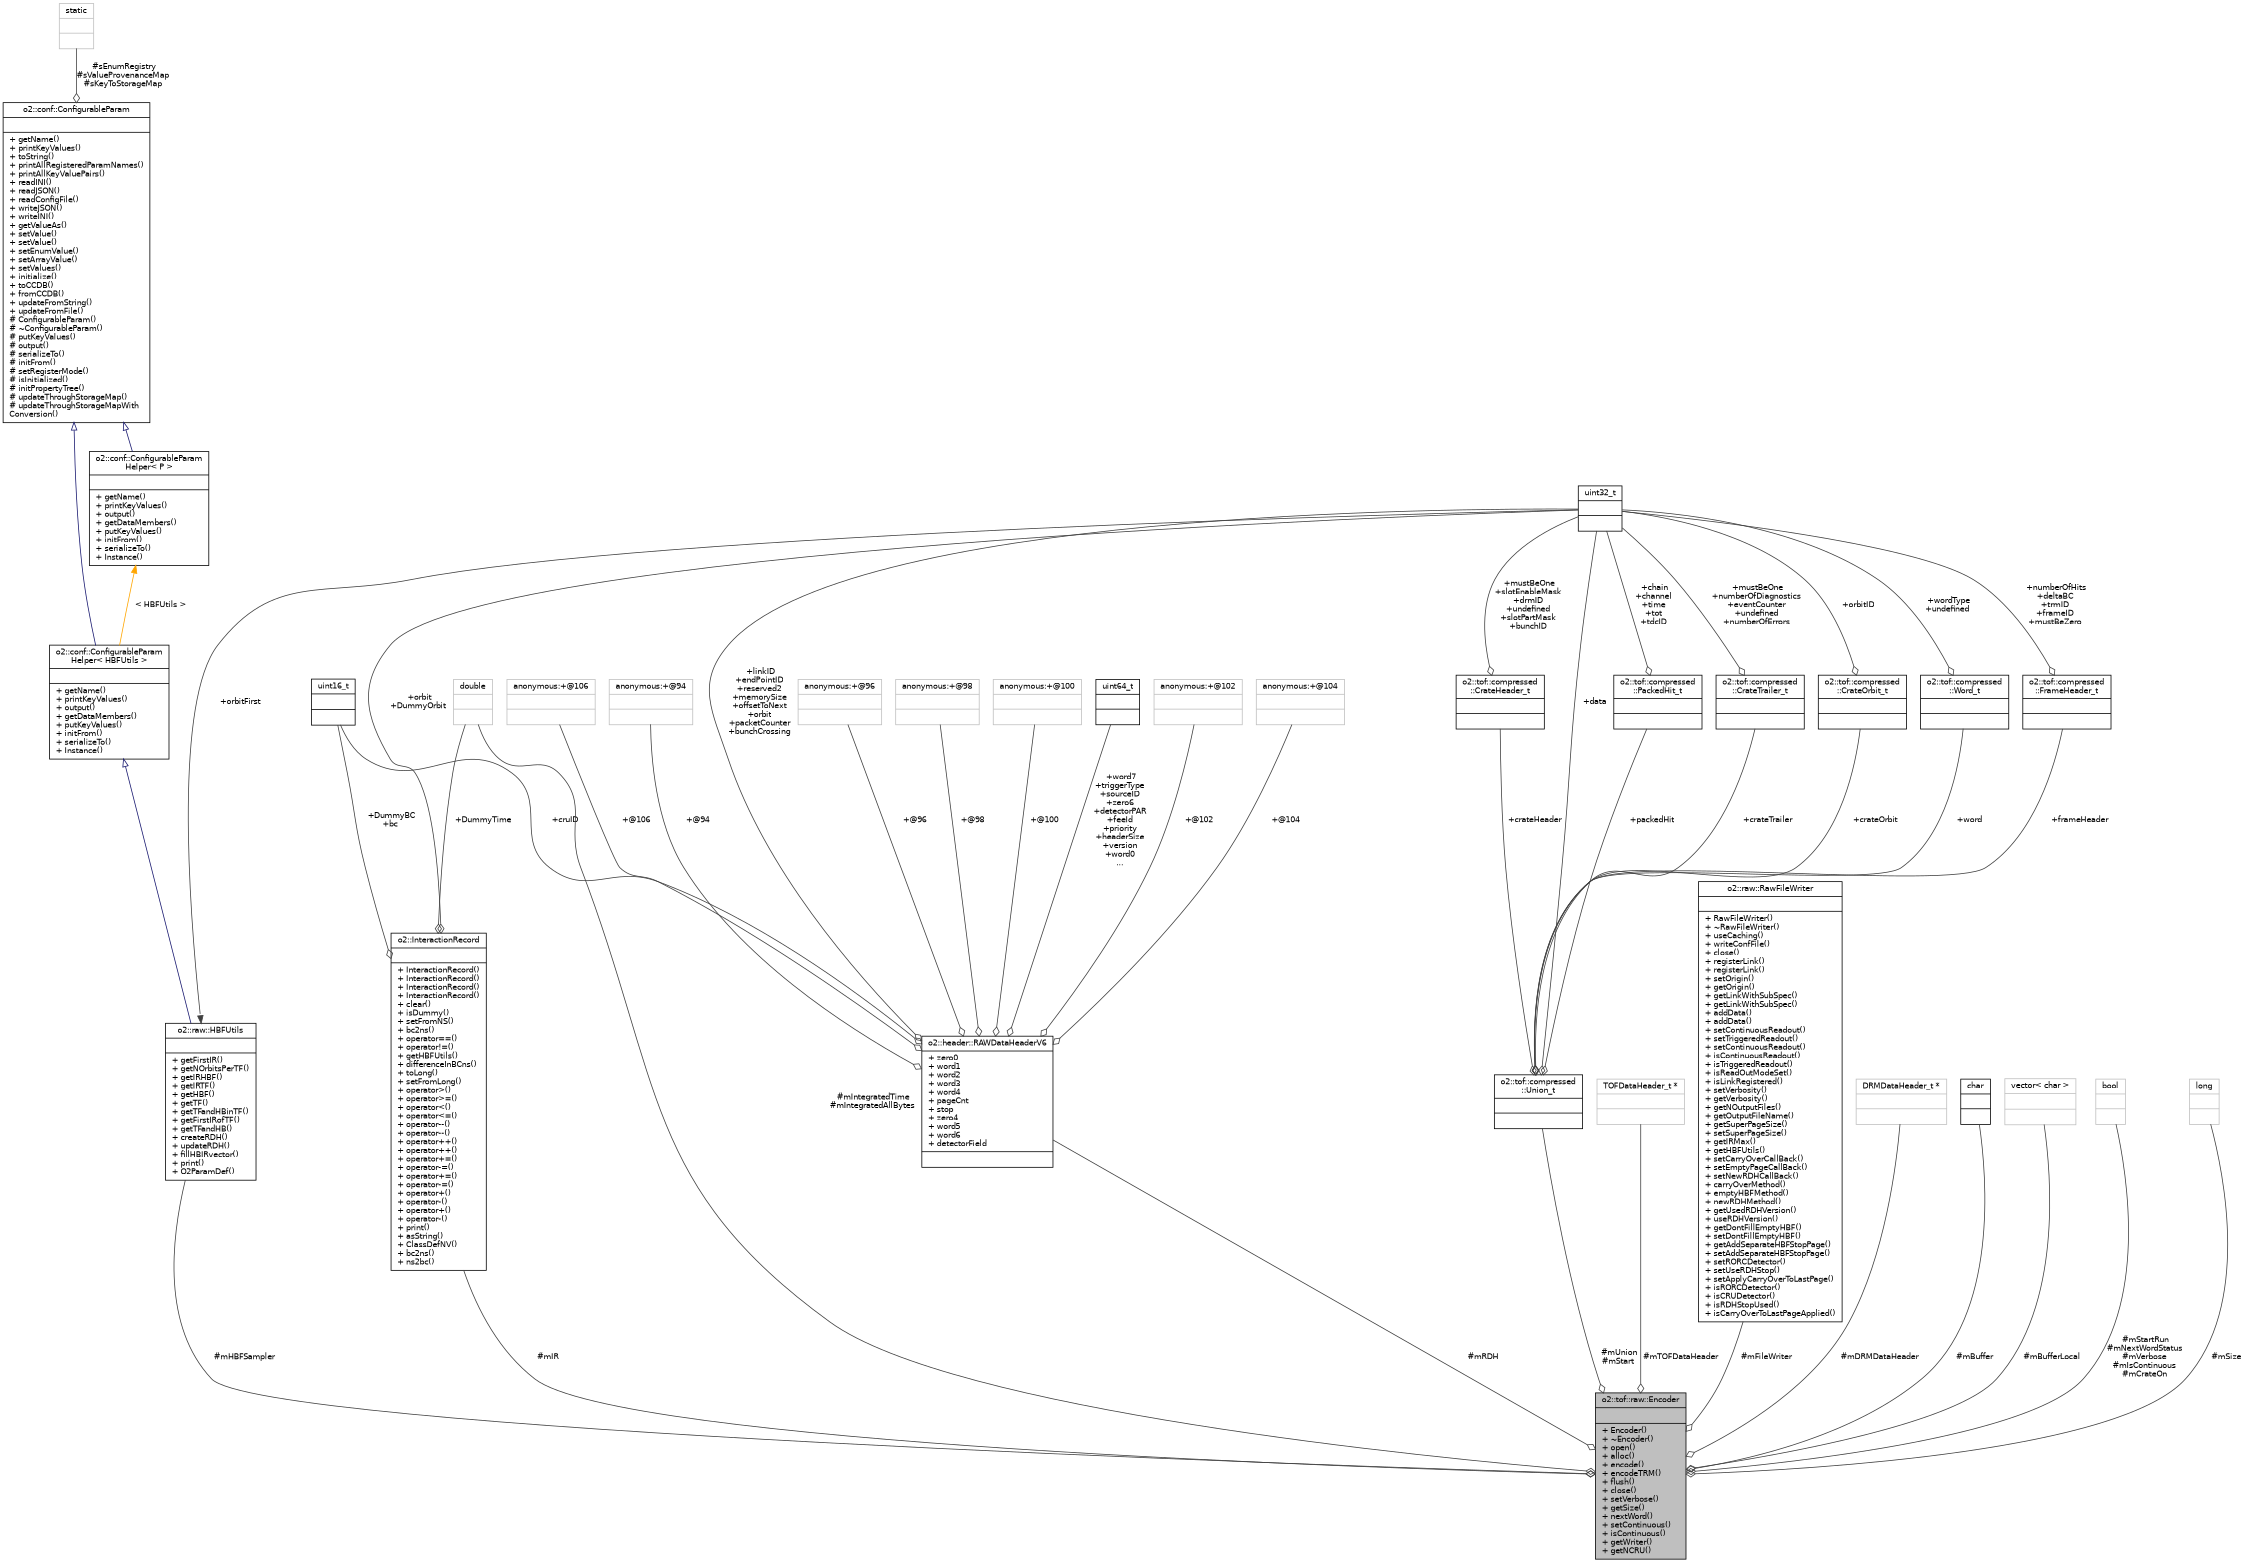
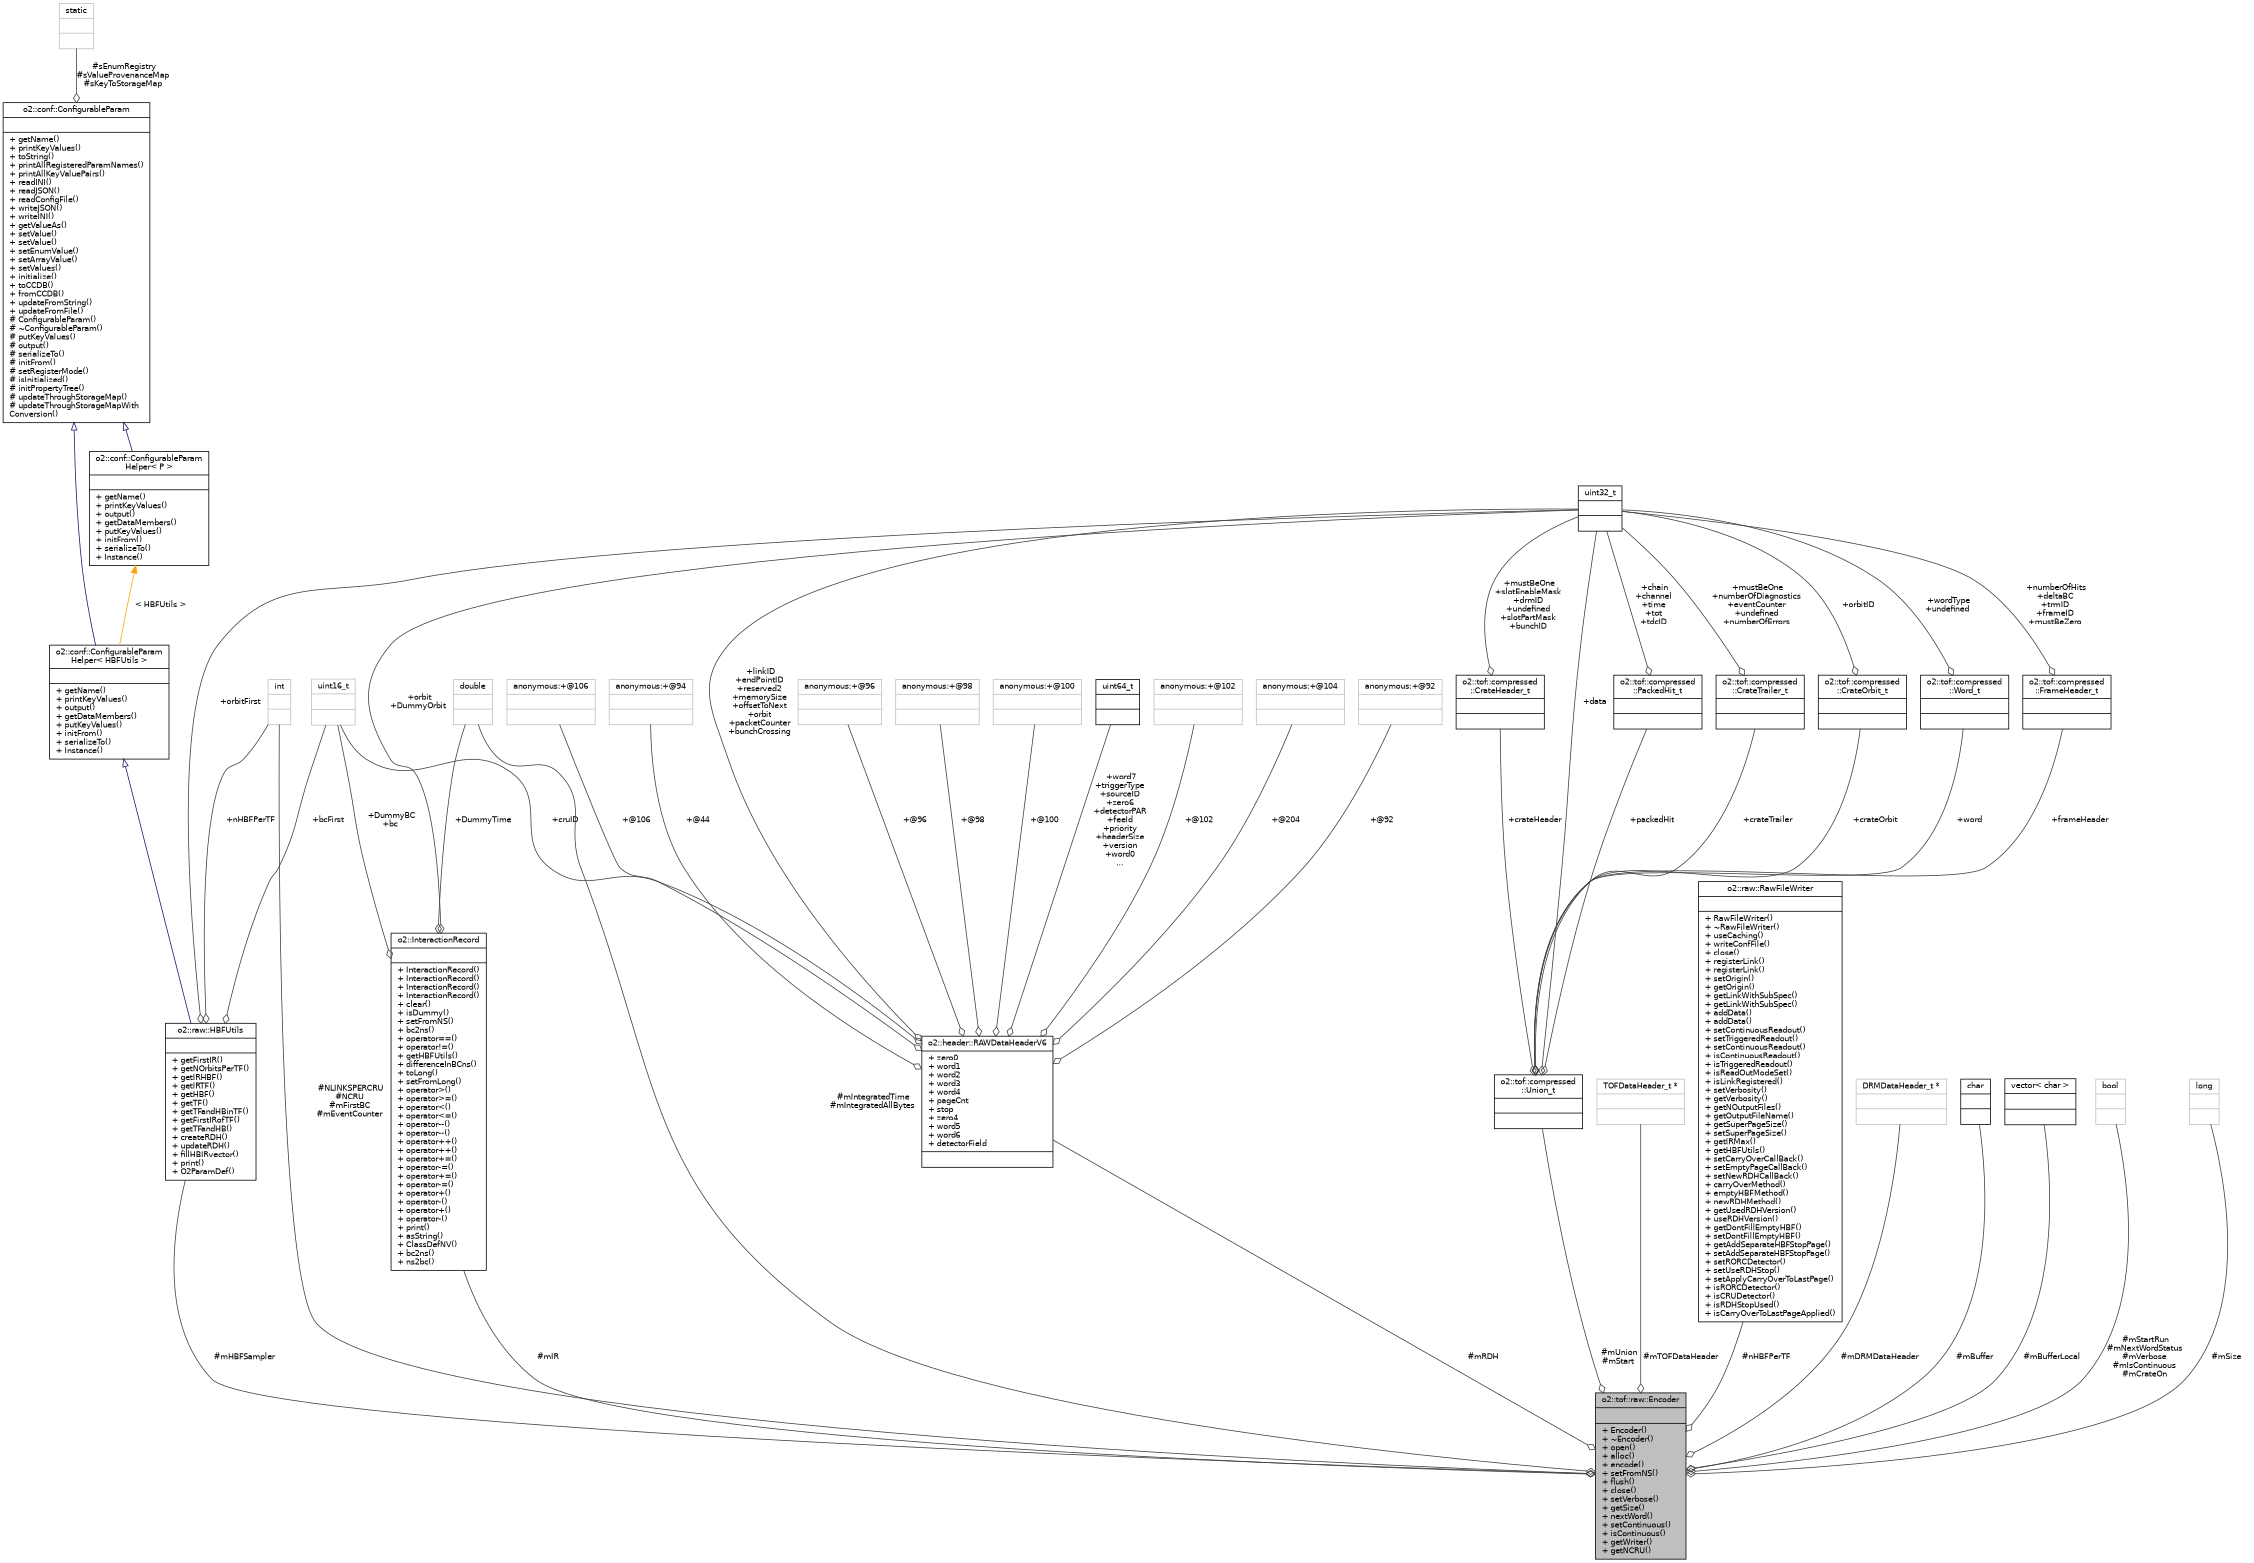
edge "uint32_t" -> "o2::raw::HBFUtils": arrowhead normal -> odiamond
node "int": added
node "uint16_t": color black -> grey75
node "anonymous:+@92": added
edge "anonymous:+@94" -> "o2::header::RAWDataHeaderV6": label " +@94" -> " +@44"
edge "anonymous:+@104" -> "o2::header::RAWDataHeaderV6": label " +@104" -> " +@204"
edge "uint16_t" -> "o2::raw::HBFUtils": added, label "+bcFirst"
node "vector< char >": color grey75 -> black
edge "o2::raw::RawFileWriter" -> "o2::tof::raw::Encoder": label " #mFileWriter" -> " #nHBFPerTF"
node "o2::tof::raw::Encoder": text "+ encodeTRM()" -> "+ setFromNS()"
